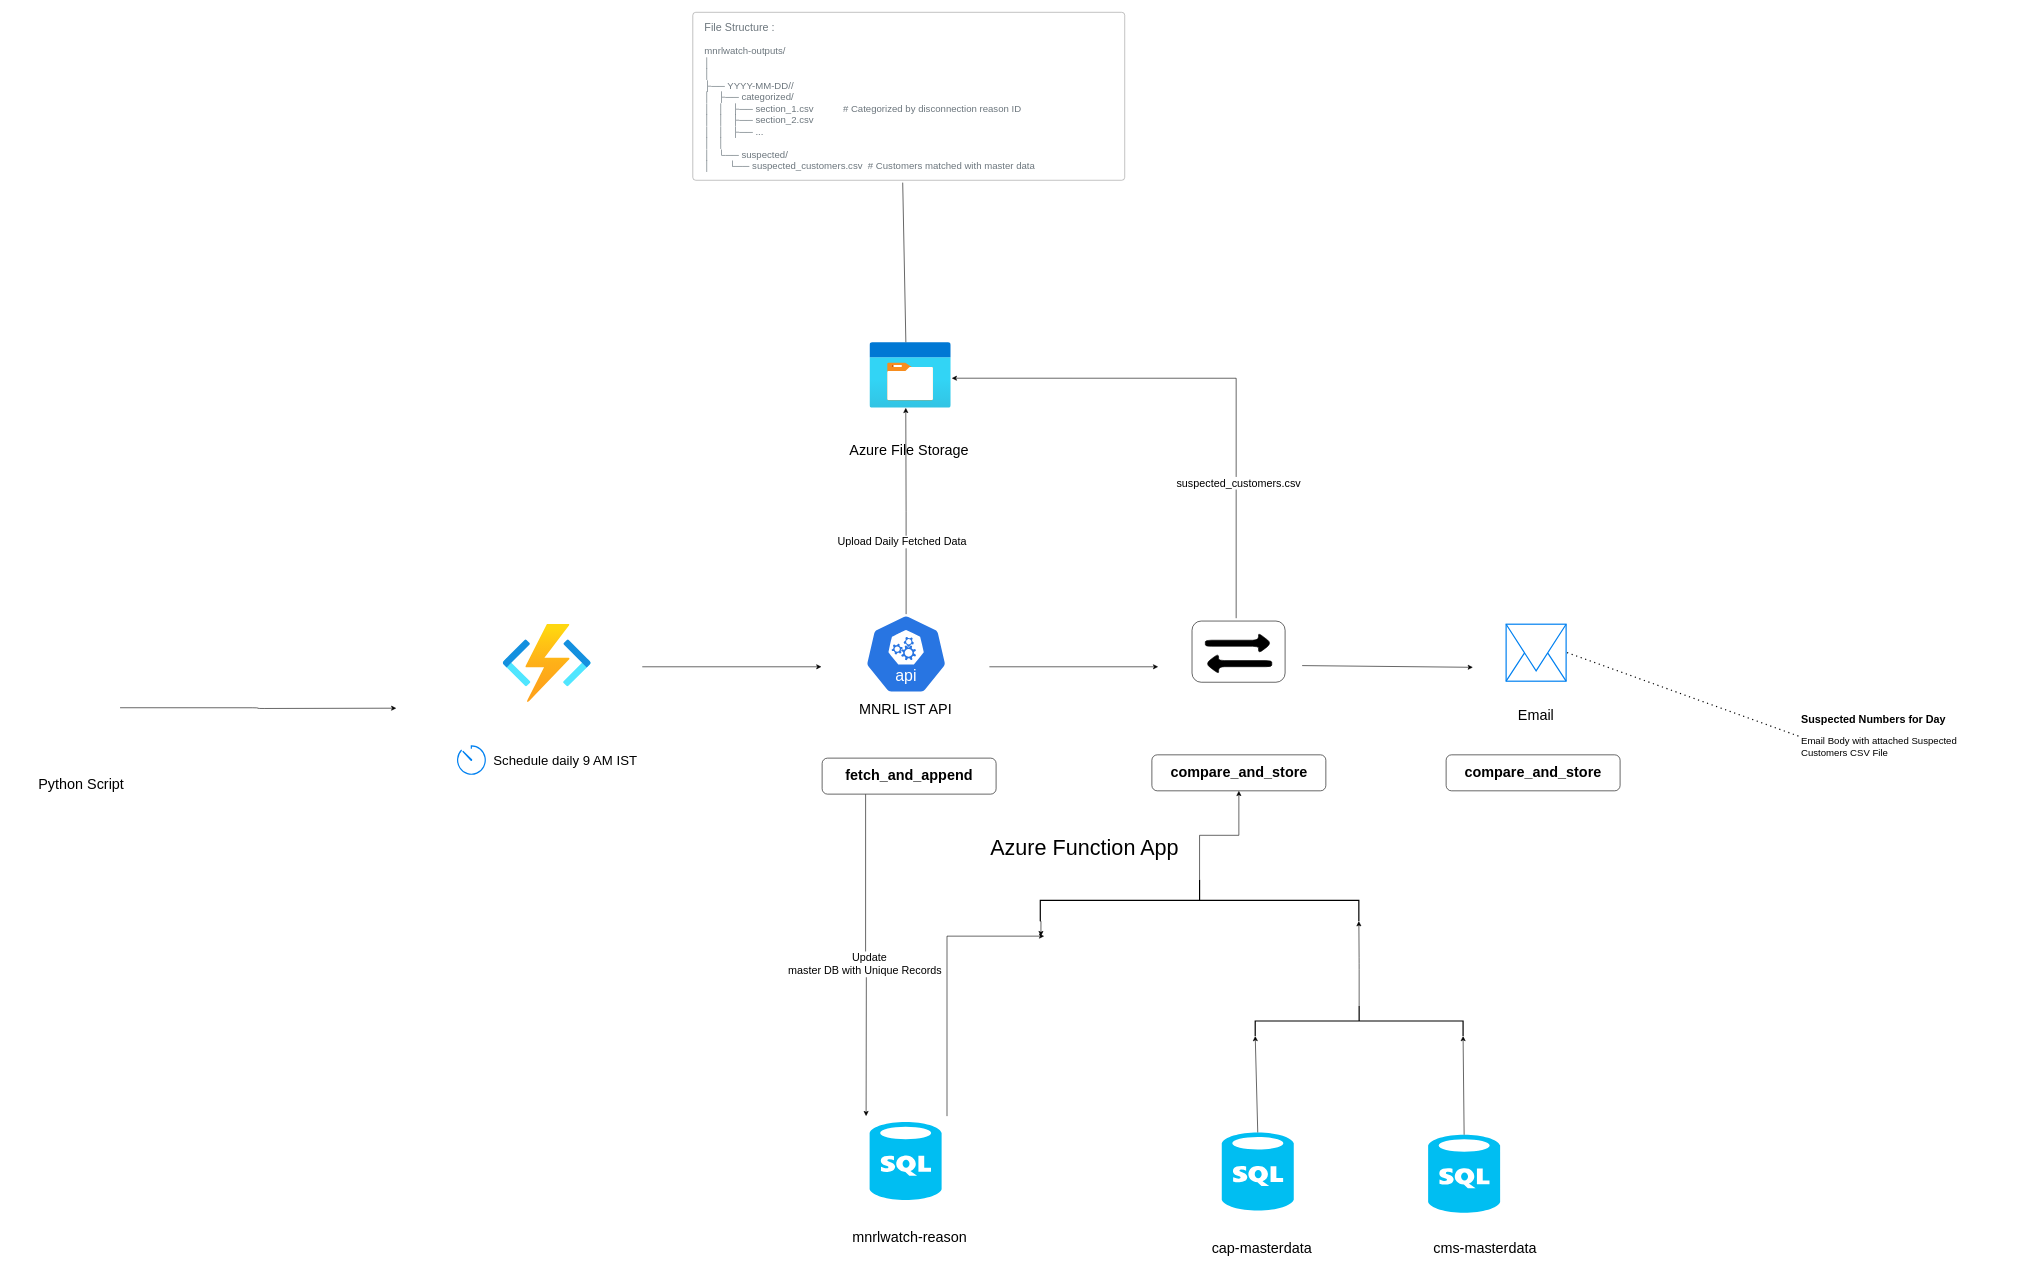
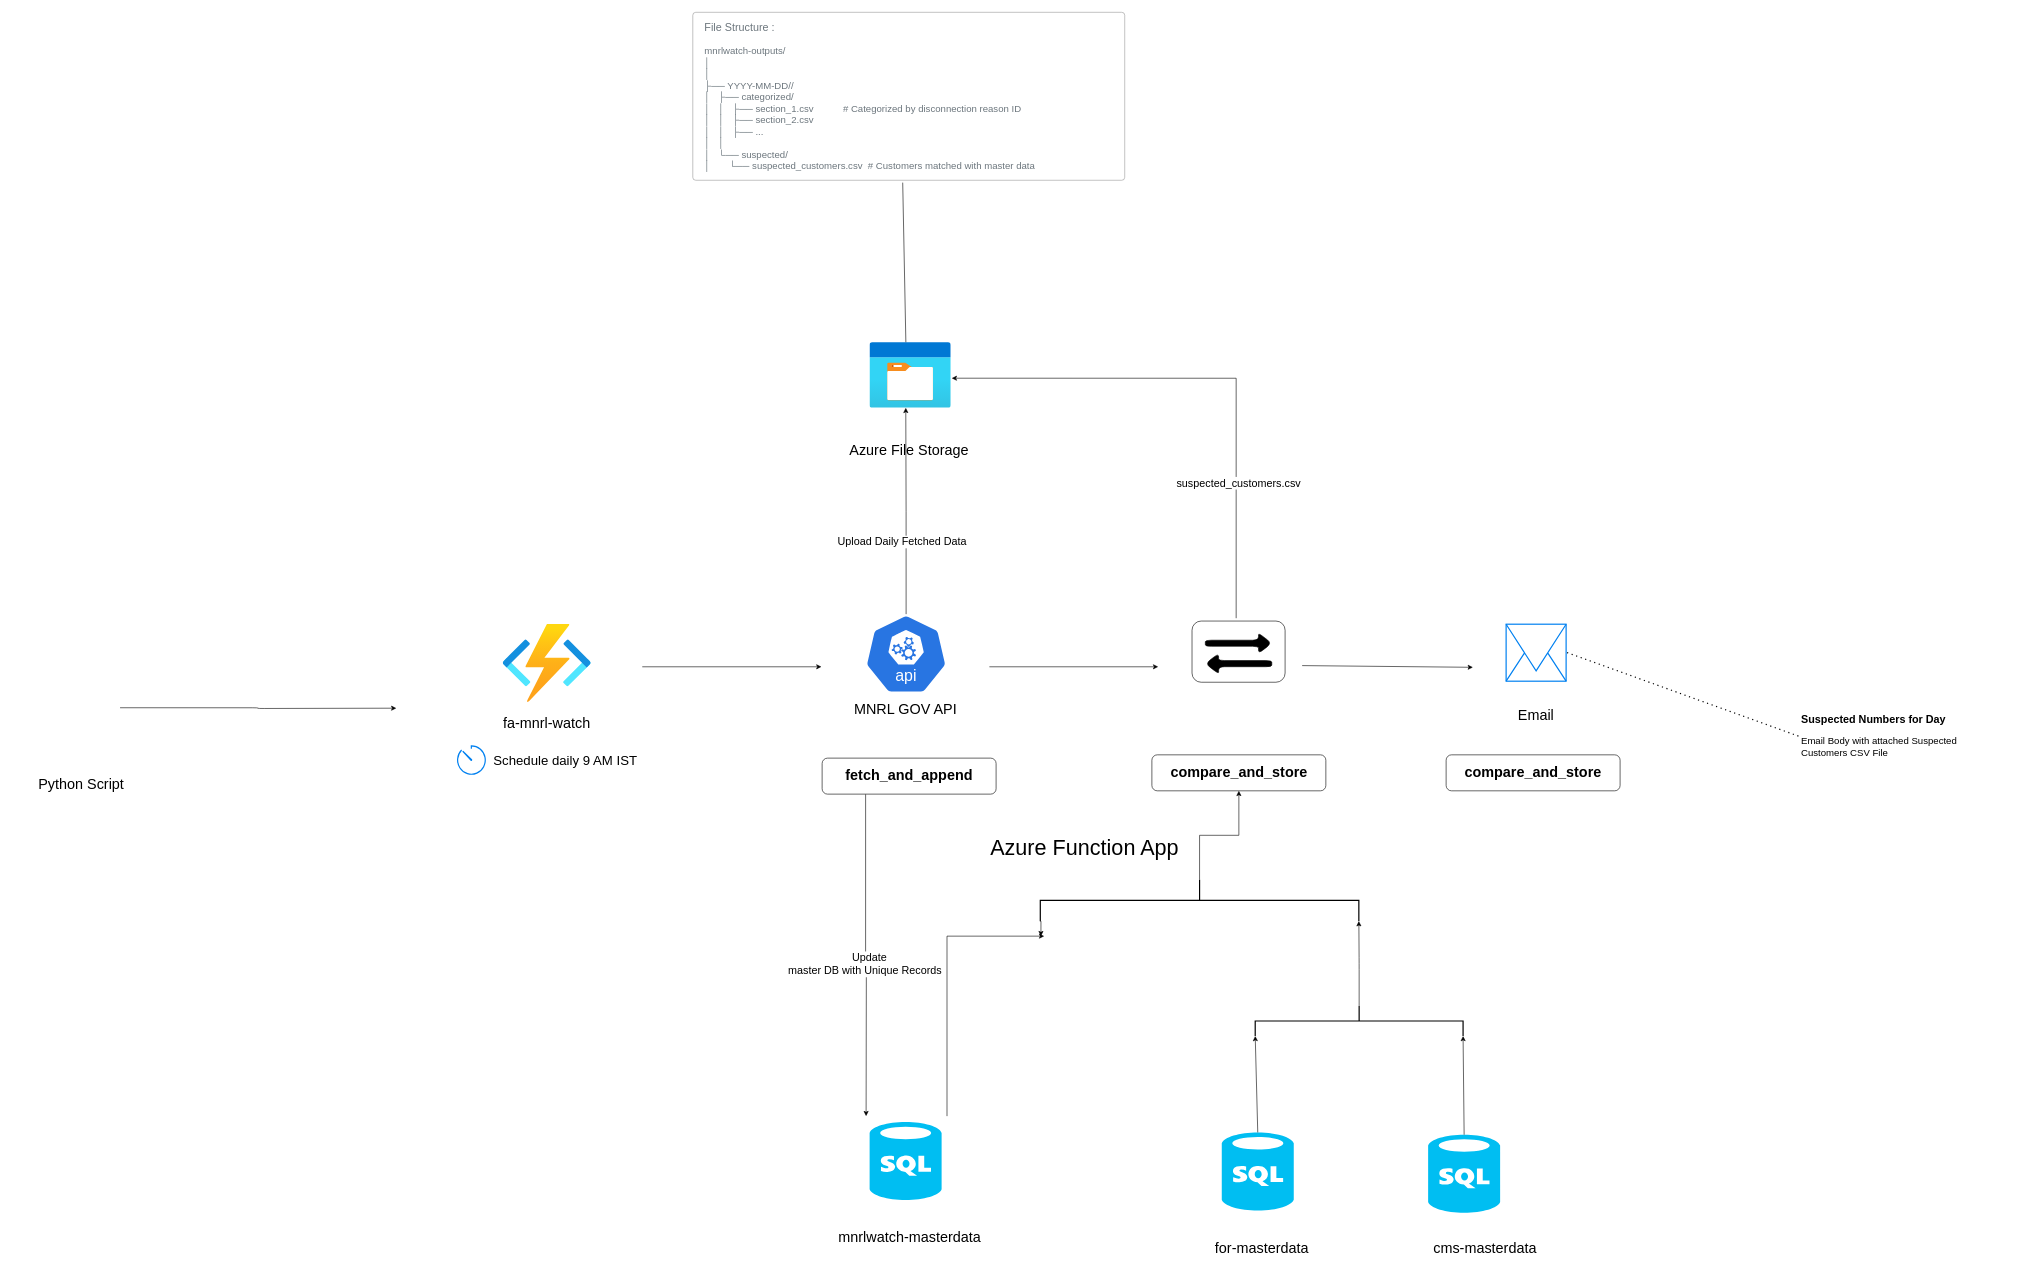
node "MNRL IST API": label "MNRL IST API" -> "MNRL GOV API"
node "fa-mnrl-watch": added
node "mnrlwatch-reason": label "mnrlwatch-reason" -> "mnrlwatch-masterdata"
node "cap-masterdata": label "cap-masterdata" -> "for-masterdata"
